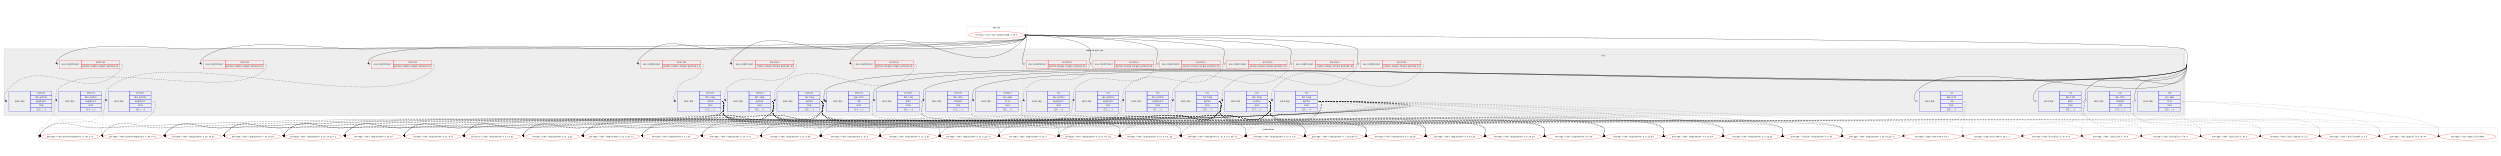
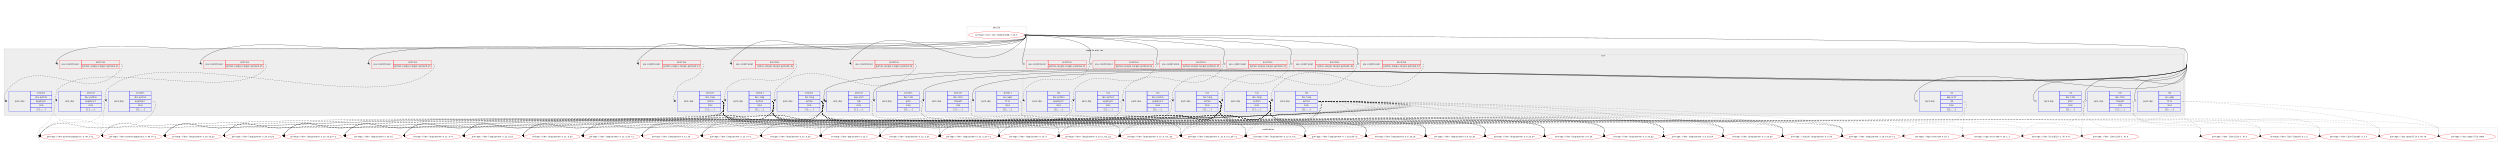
node "positive://dev-lang/python-3.11.9_p1": label "positive://dev-lang/python-3.11.9_p1" -> "portage://dev-lang/python-3.11.9_p1"
node "portage://dev-lang/python-3.12.5": label "portage://dev-lang/python-3.12.5" -> "portage://dev-app/python-3.12.5"
node "portage://dev-libs/glib-2.76.4": removed
